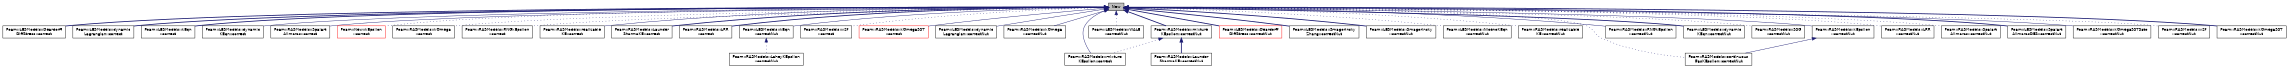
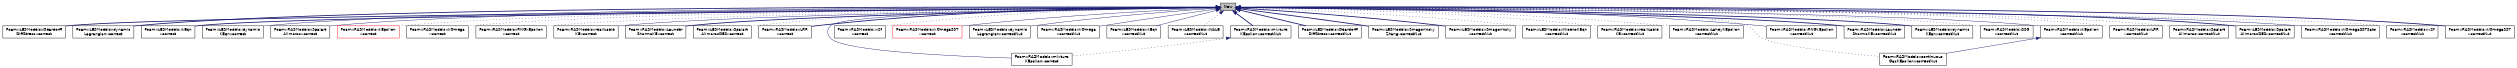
node "Foam::New::kEpsilon ::correct": label "Foam::New::kEpsilon ::correct" -> "Foam::RASModels::kEpsilon ::correct"
node "Foam::LESModels::Spalart AllmarasDES::correct": added
node "Foam::LESModels::Deardorff DiffStress::correctNut": color red -> black
edge "Foam::RASModels::LaheyKEpsilon ::correctNut" -> "Foam::LESModels::kEqn ::correctNut": now "Foam::RASModels::LaheyKEpsilon ::correctNut" -> "New"
edge "Foam::RASModels::Launder SharmaKE::correctNut" -> "Foam::RASModels::mixture KEpsilon::correctNut": now "Foam::RASModels::Launder SharmaKE::correctNut" -> "New"
